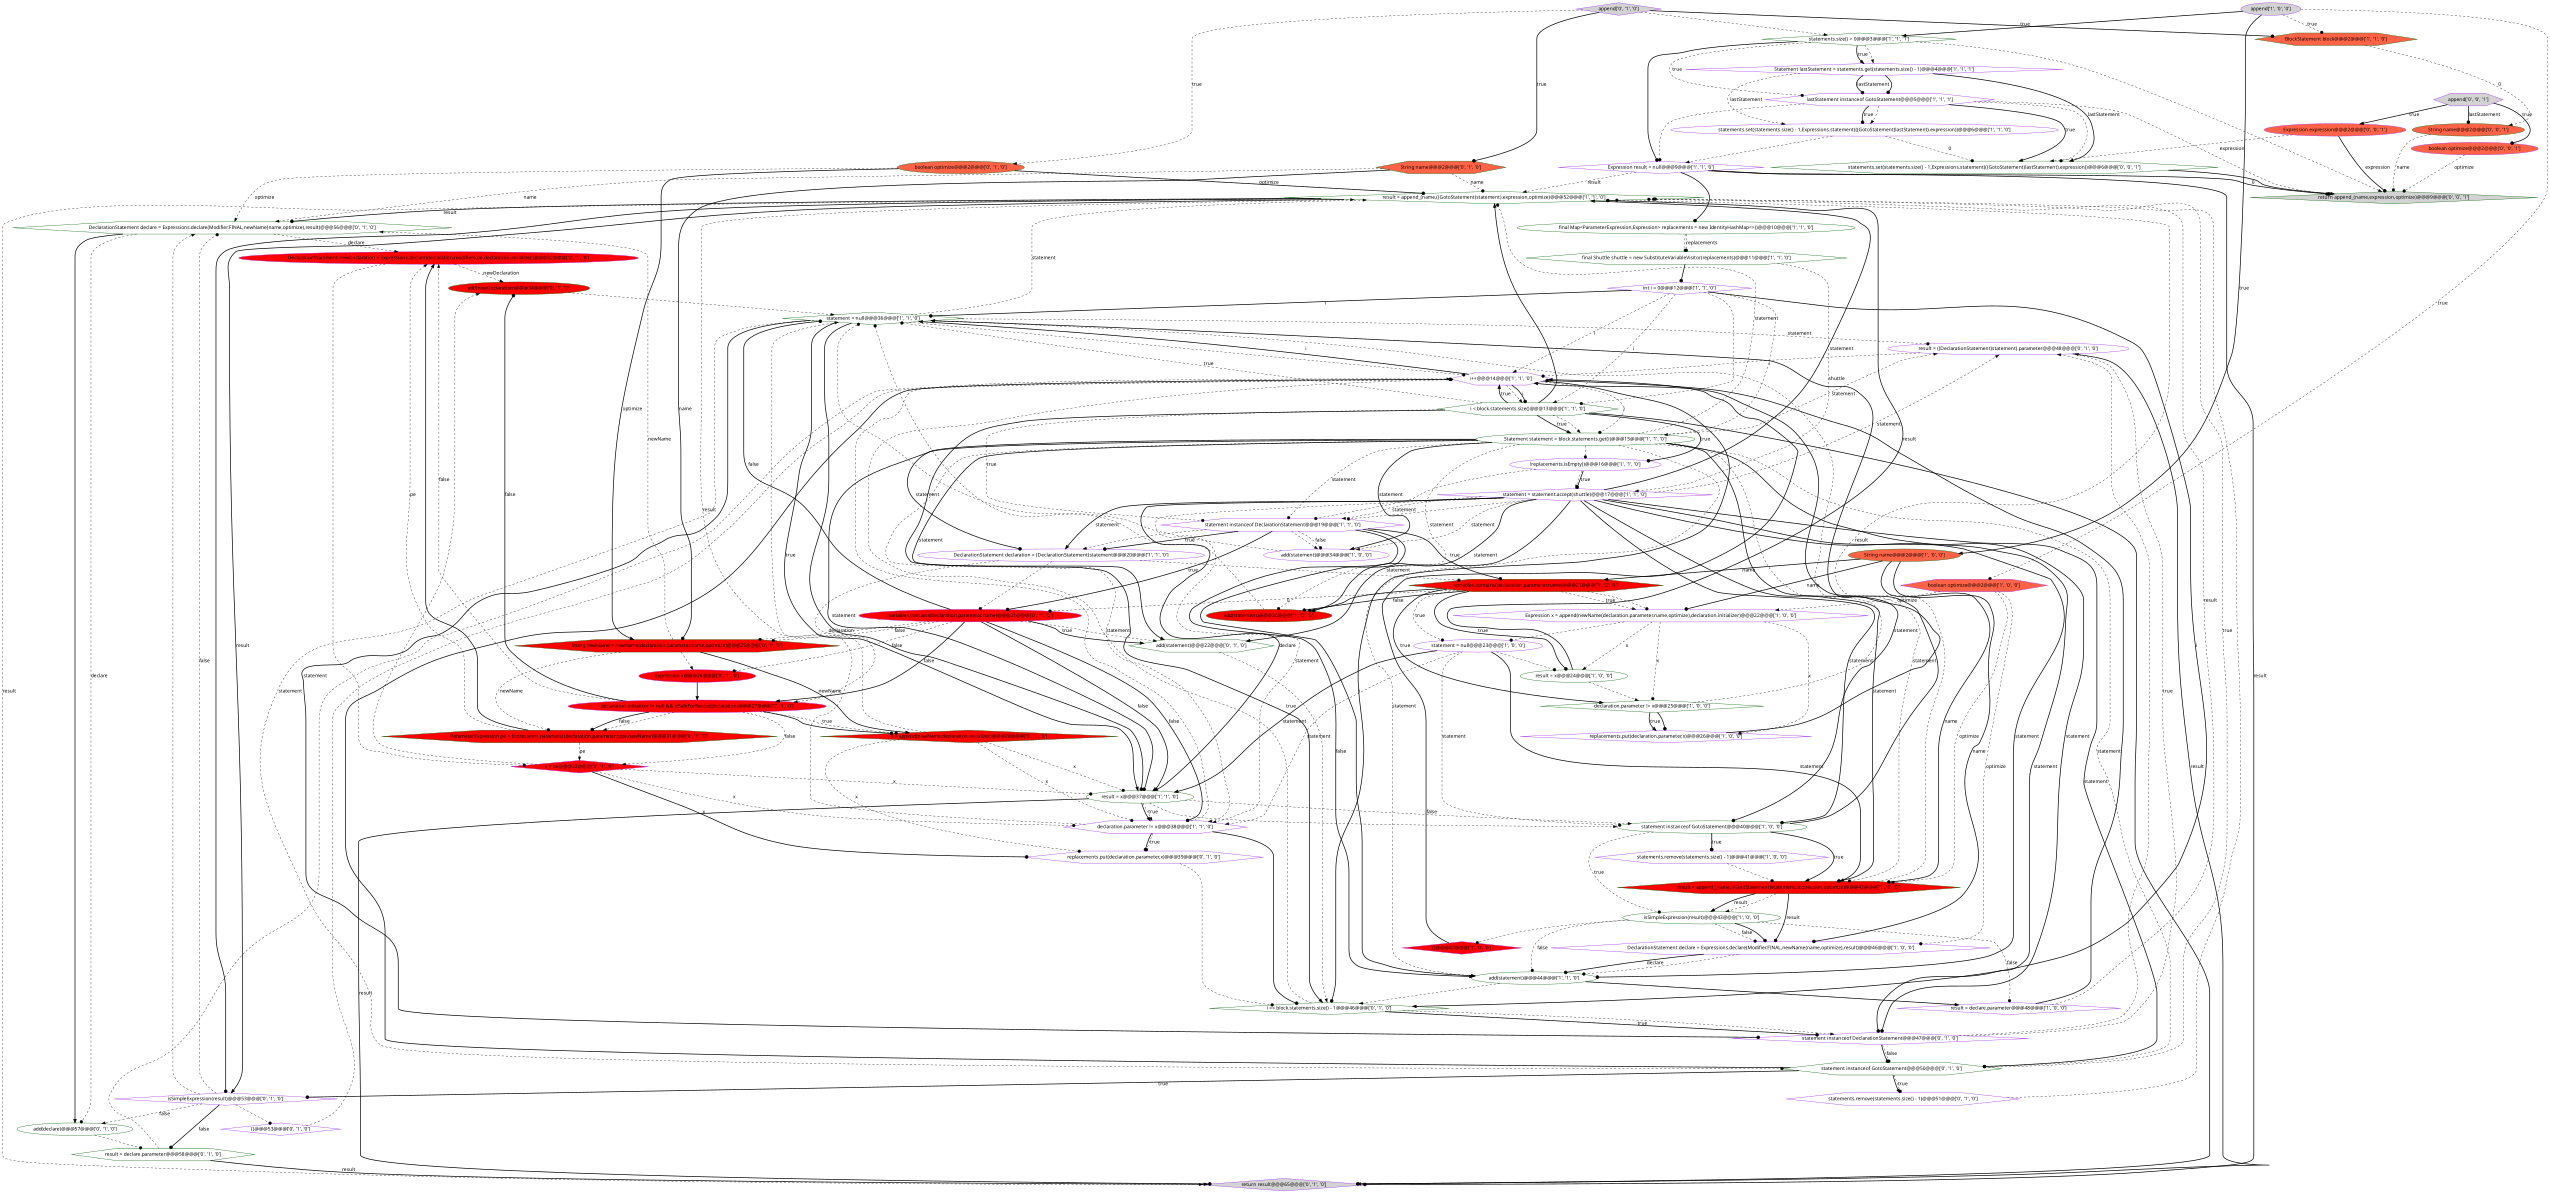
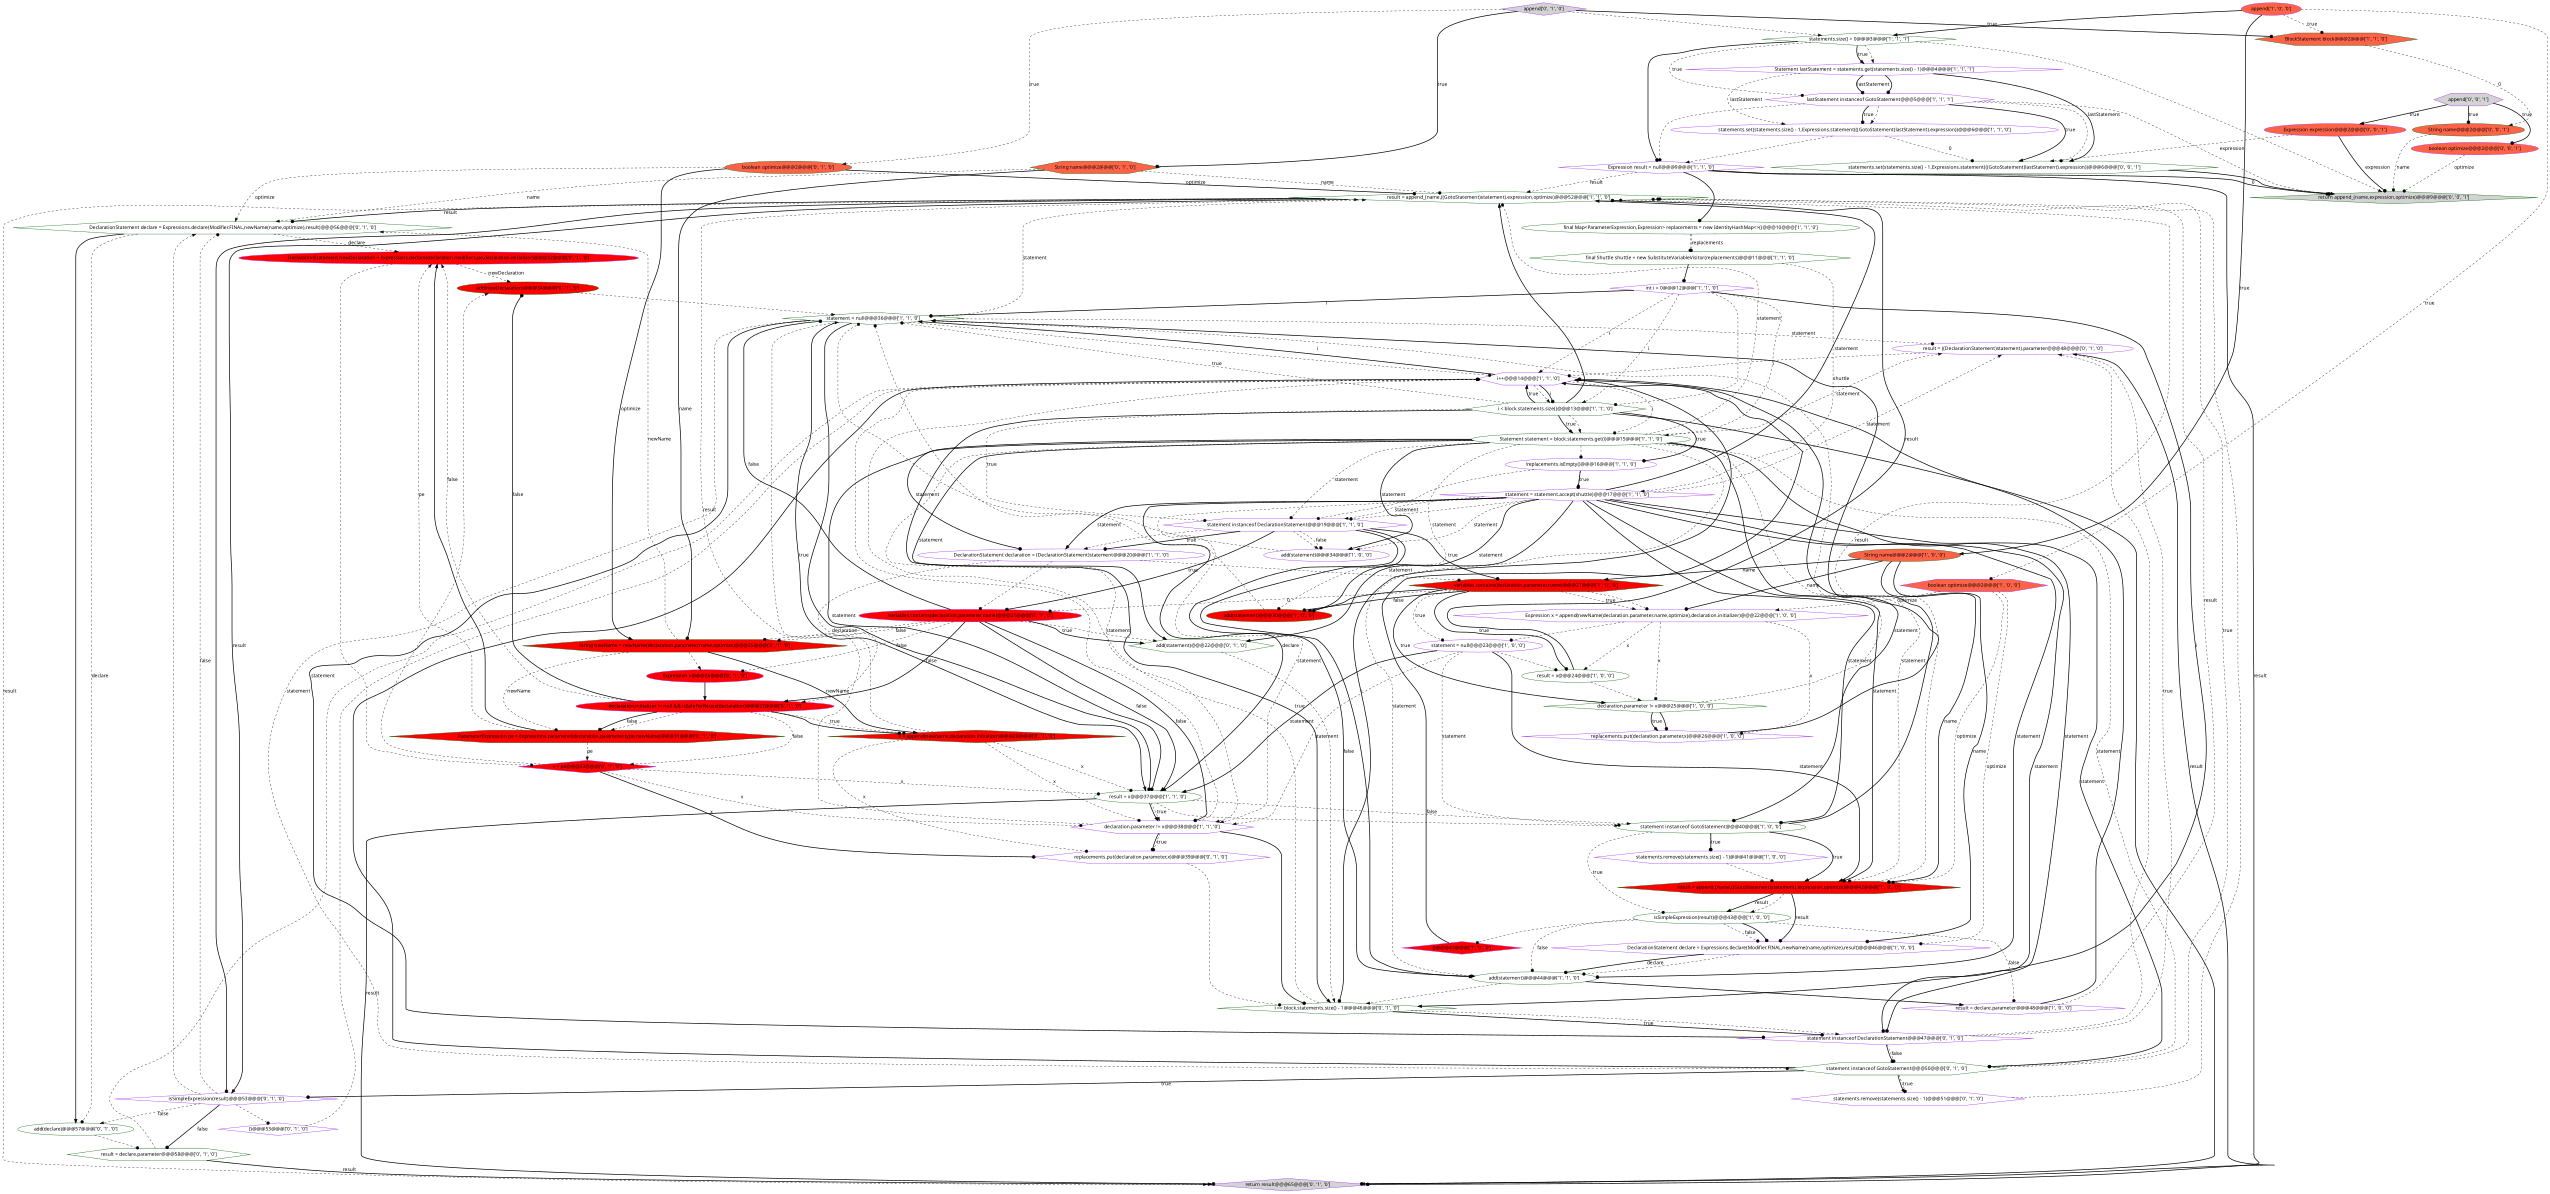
node "append['1', '0', '0']": fillcolor lightgray -> tomato
edge "append['0', '0', '1']" -> "String name@@@2@@@['0', '0', '1']": label "lastStatement" -> "true"
